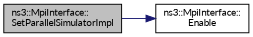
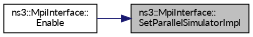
edge "ns3::MpiInterface:: SetParallelSimulatorImpl" -> "ns3::MpiInterface:: Enable": reversed
